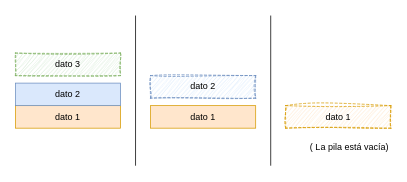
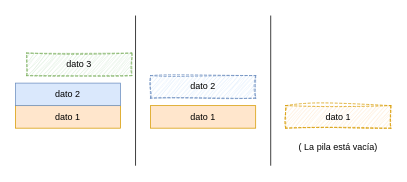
node "dato 3": moved (68, 64) -> (79, 64)
node "( La pila está vacía)": moved (349, 147) -> (338, 147)
